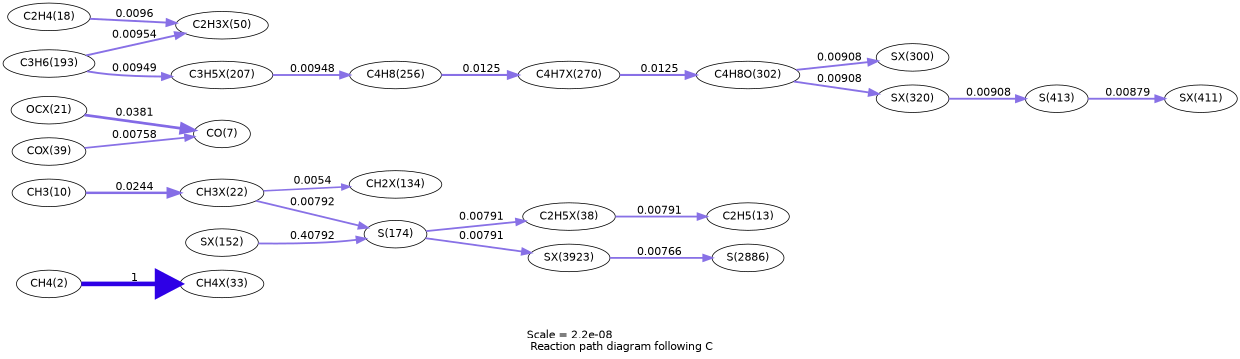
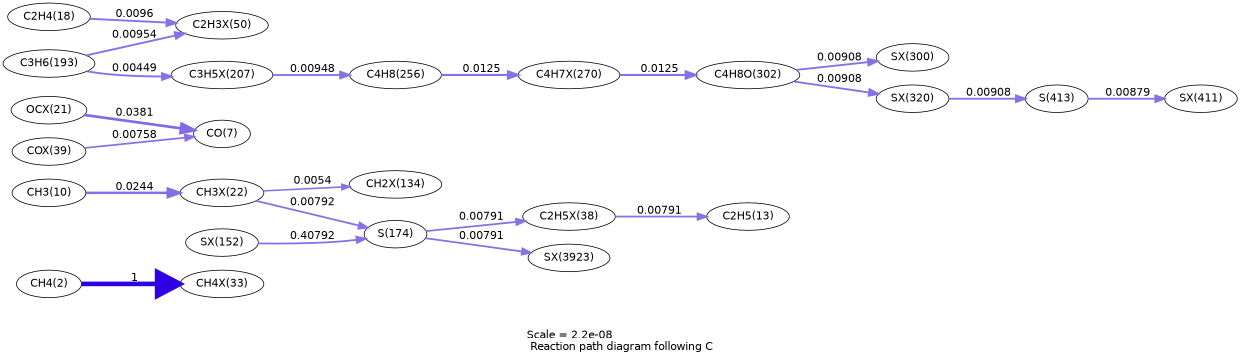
edge "C3H6(193)" -> "C3H5X(207)": label " 0.00949" -> " 0.00449"
node "S(2886)": removed
